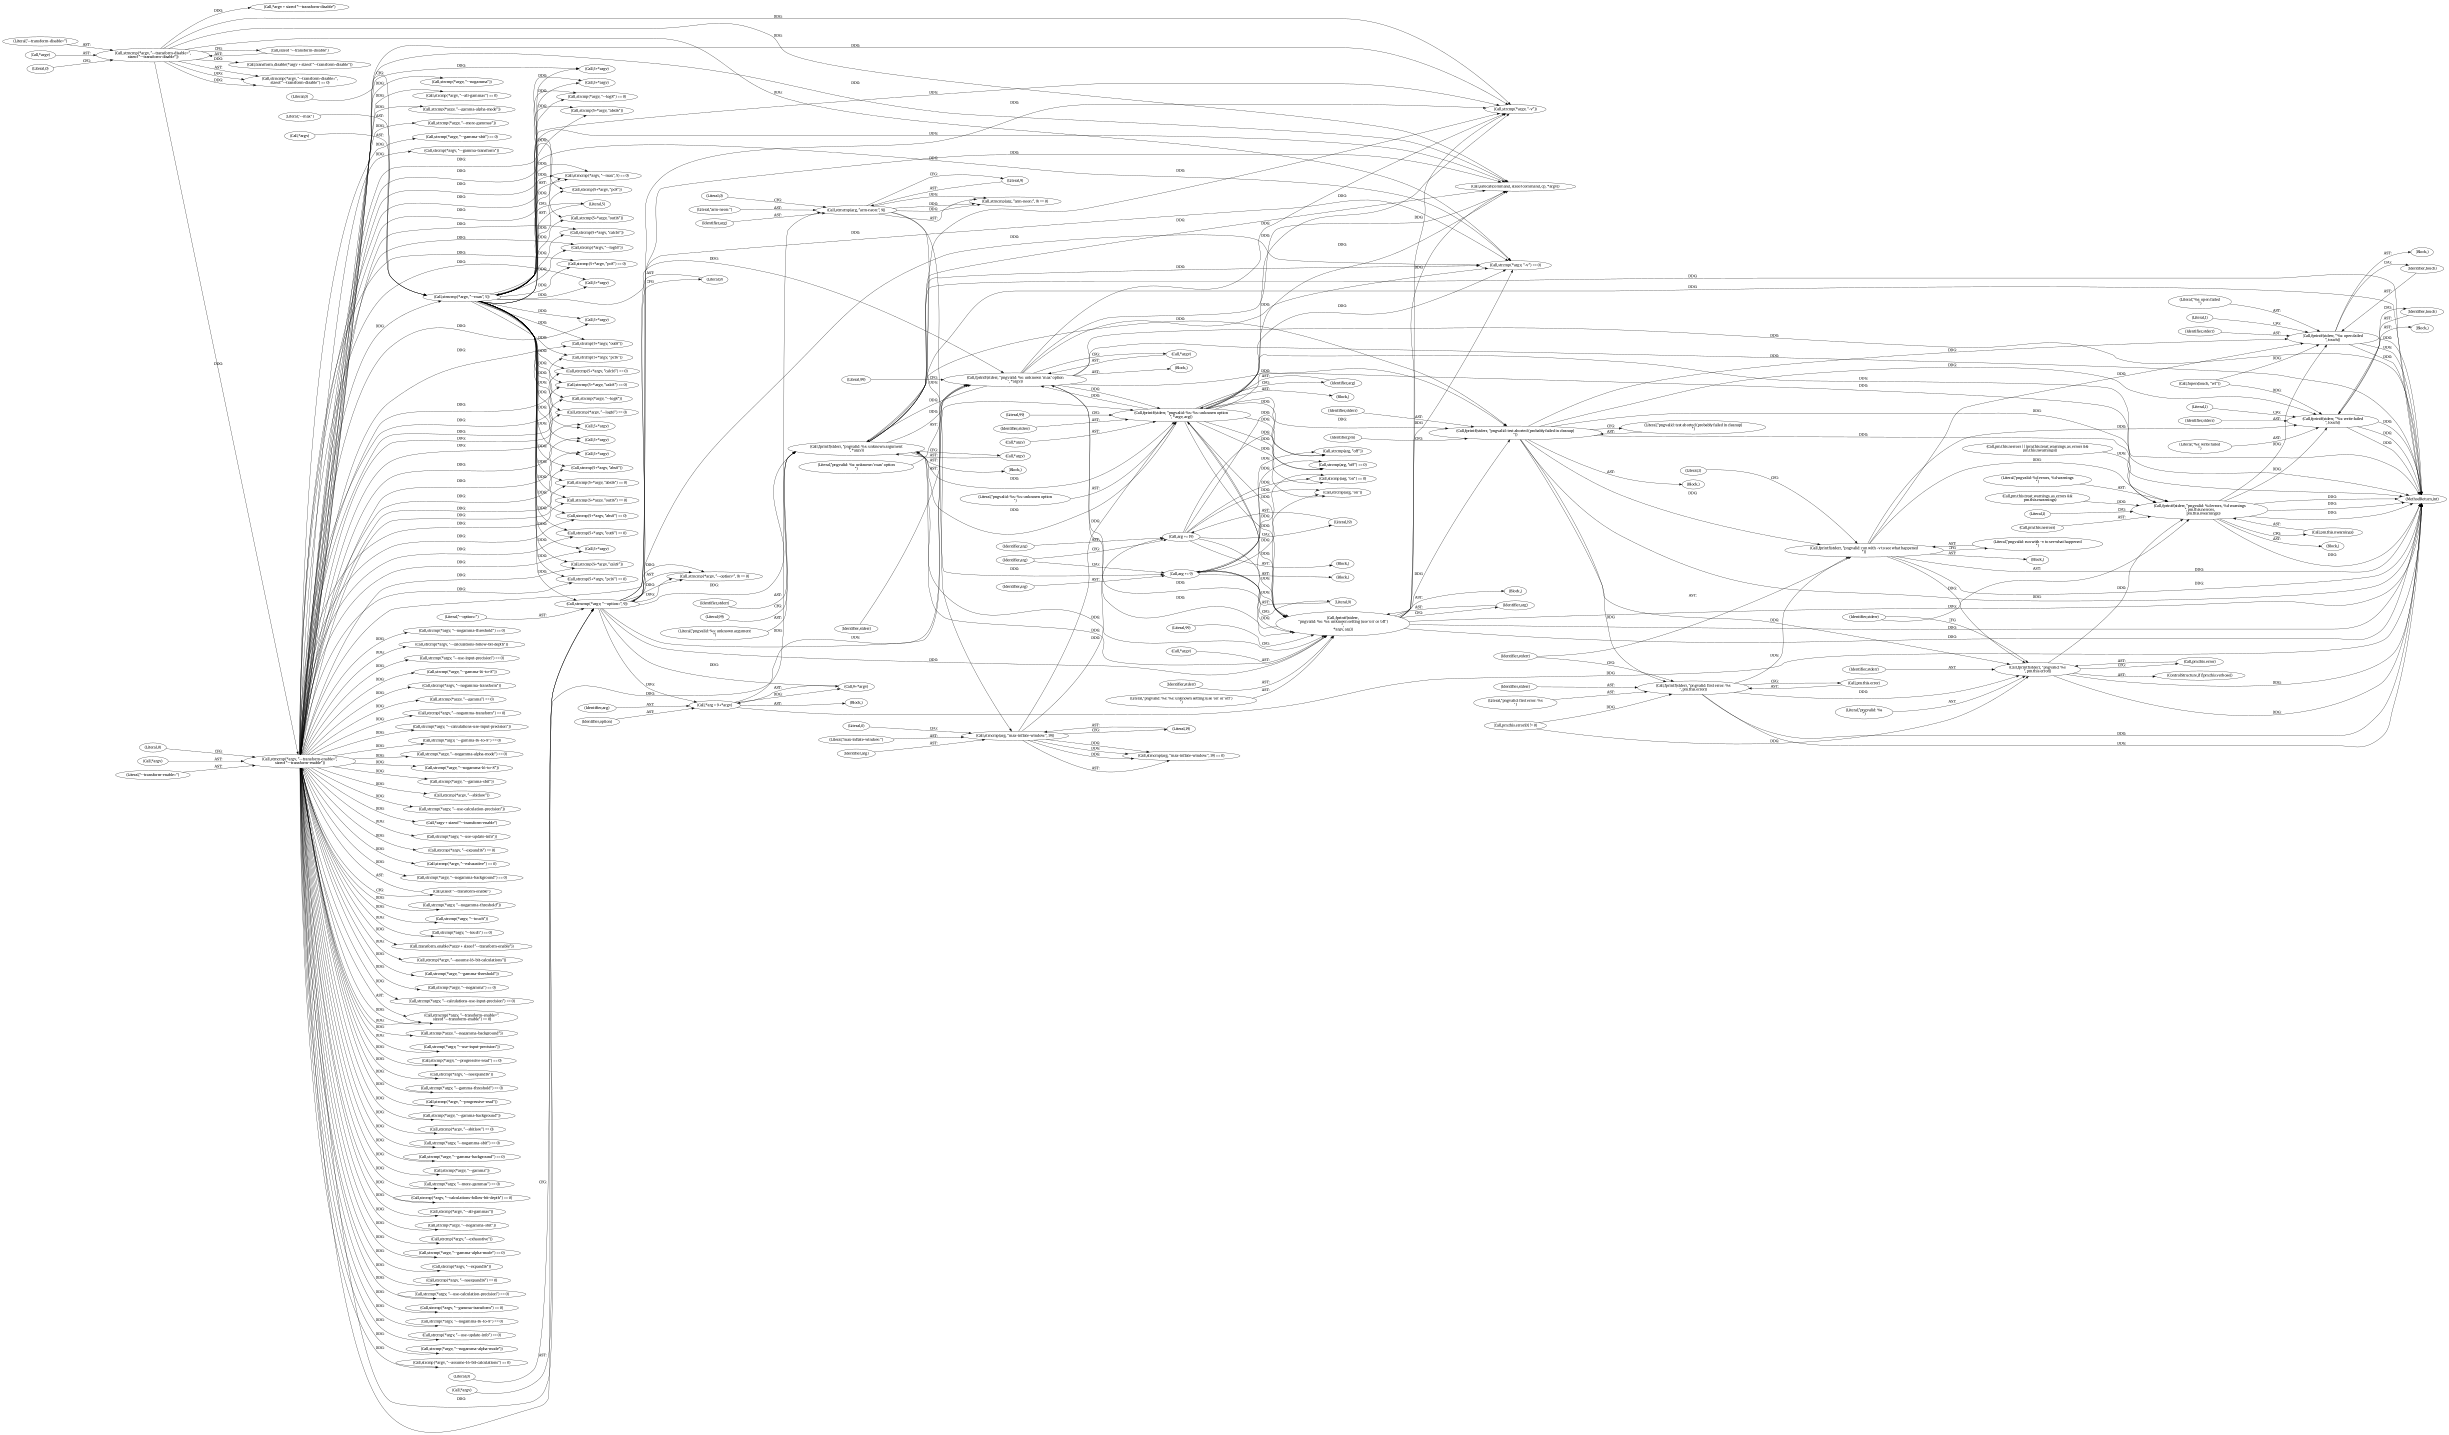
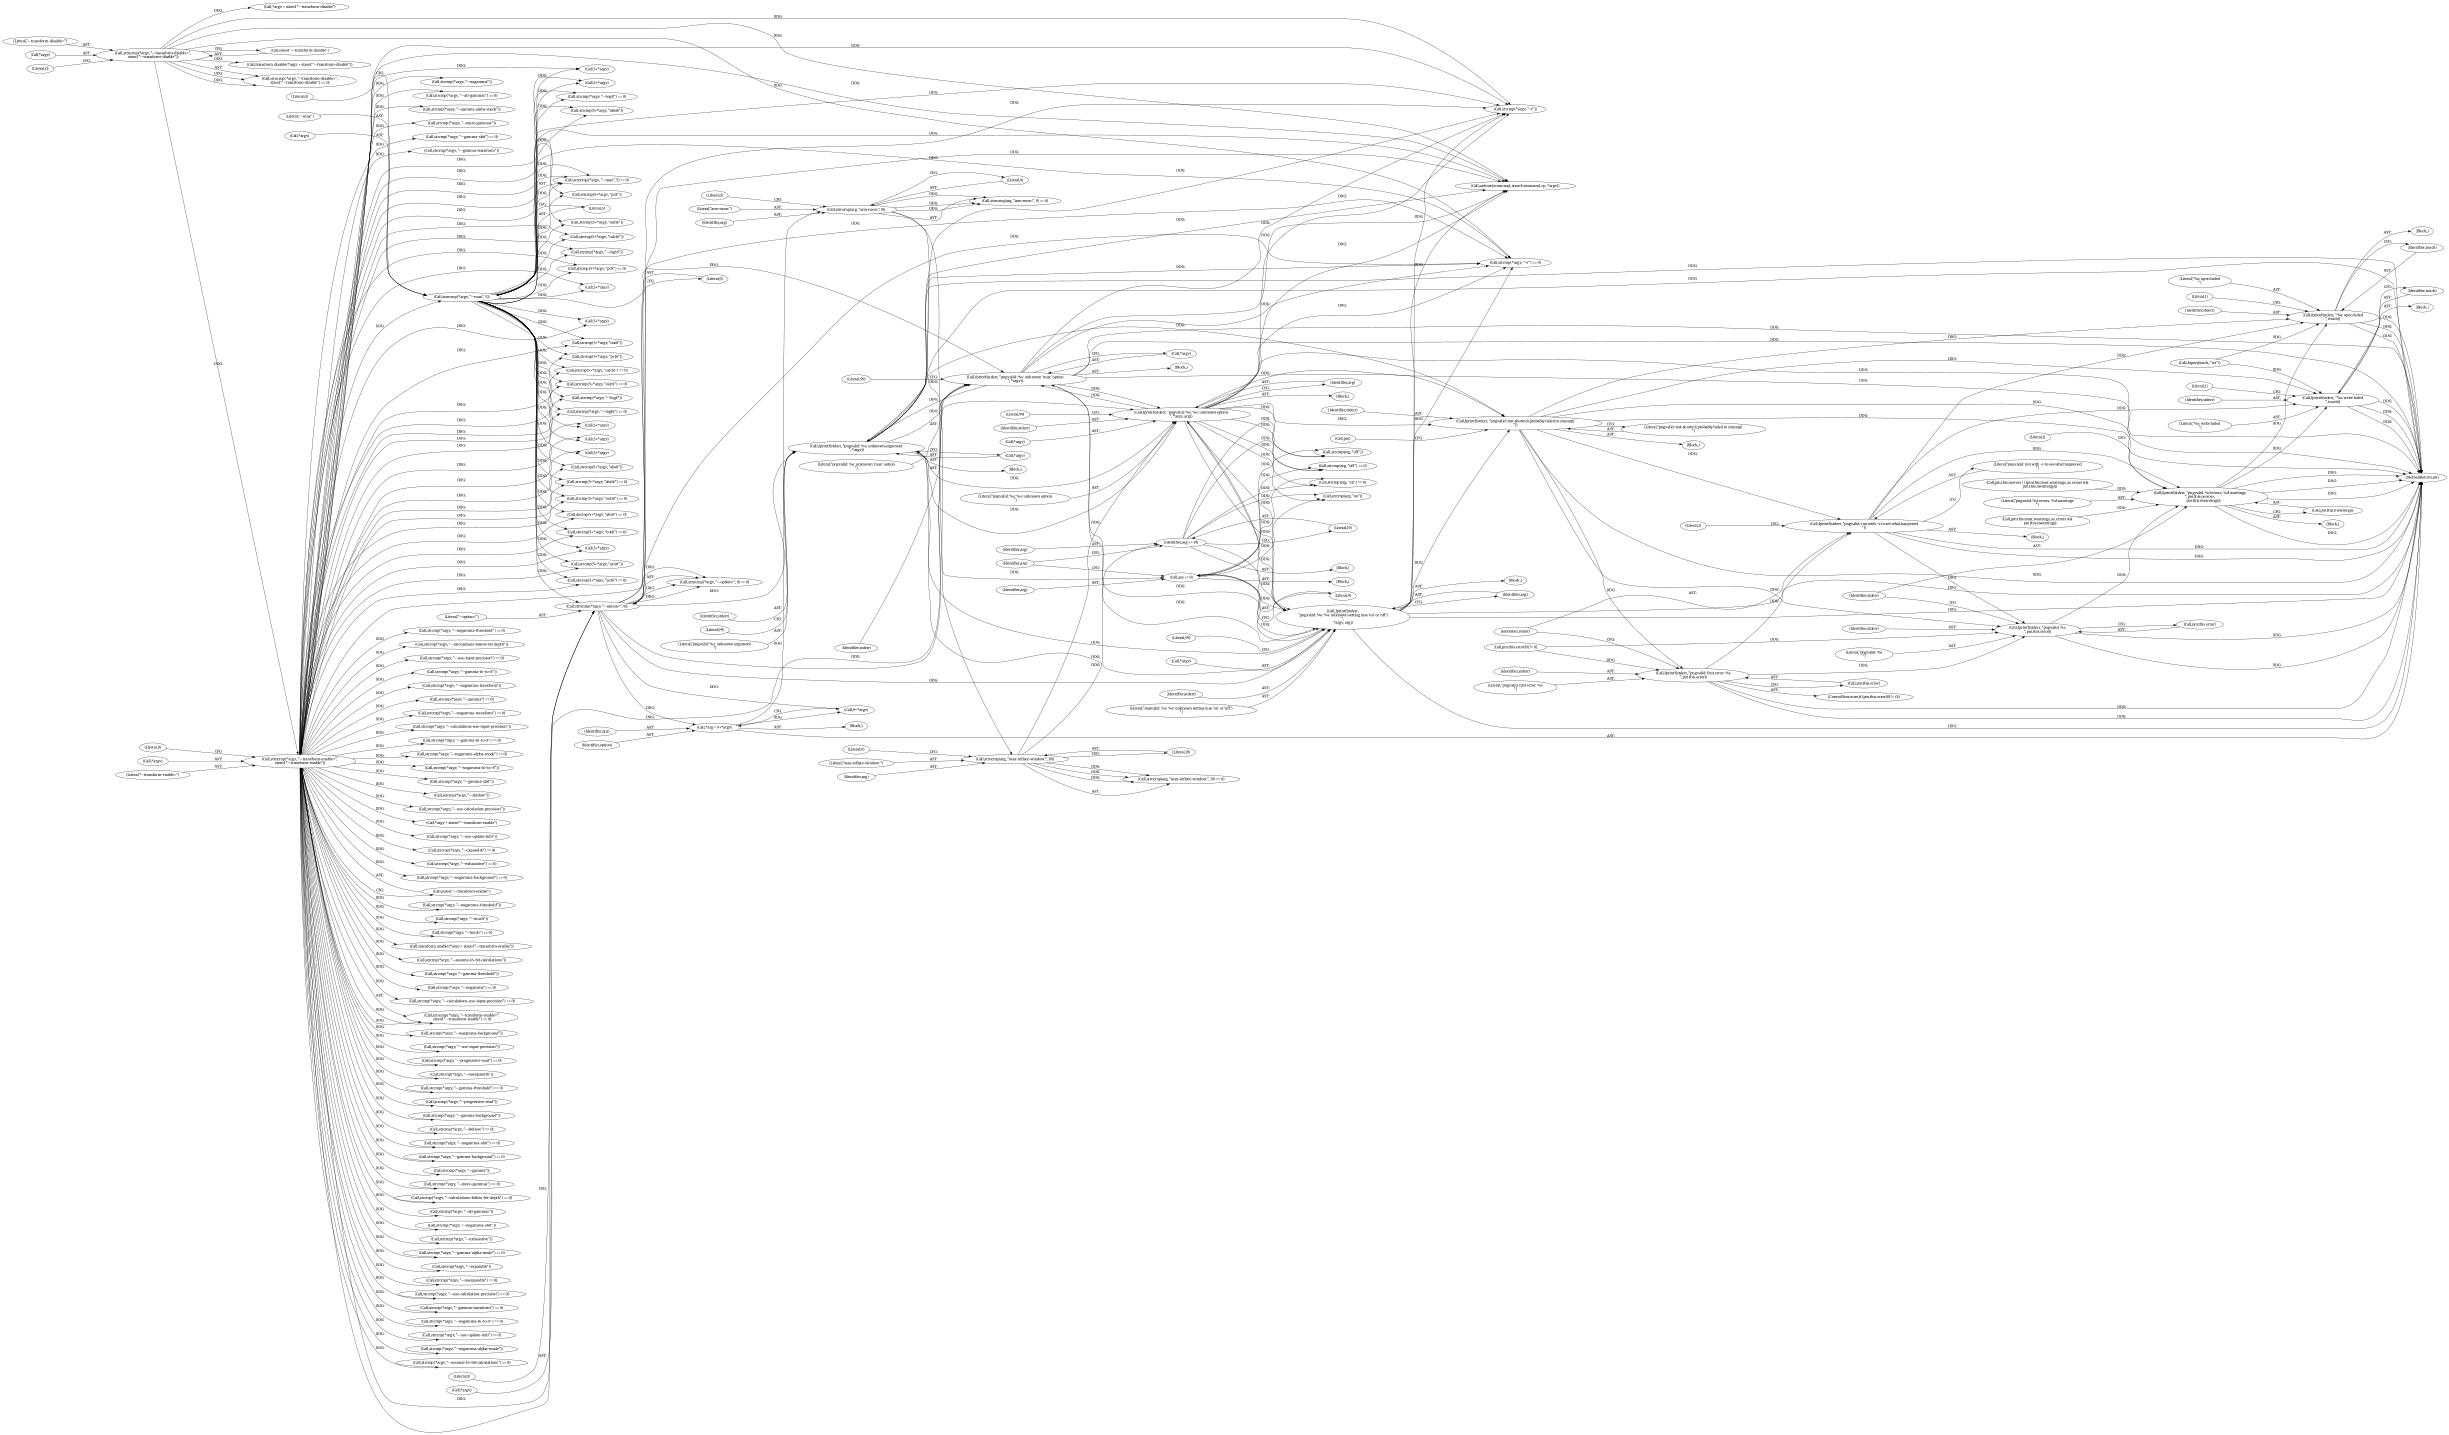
node "(Identifier,pm)": label "(Identifier,pm)" -> "(Call,pm)"
node "(Call,pm.this.nerrors)": removed
node "(Call,arg += 19)": label "(Call,arg += 19)" -> "(Identifier,arg += 19)"
edge "(Call,*arg = 9+*argv)" -> "(MethodReturn,int)": label "DDG: " -> "AST: "
node "(ControlStructure,if (!pm.this.verbose))": removed
edge "(Call,9+*argv)" -> "(Call,*arg = 9+*argv)": label "AST: " -> "CFG: "
node "(ControlStructure,if (pm.this.error[0] != 0))": added
